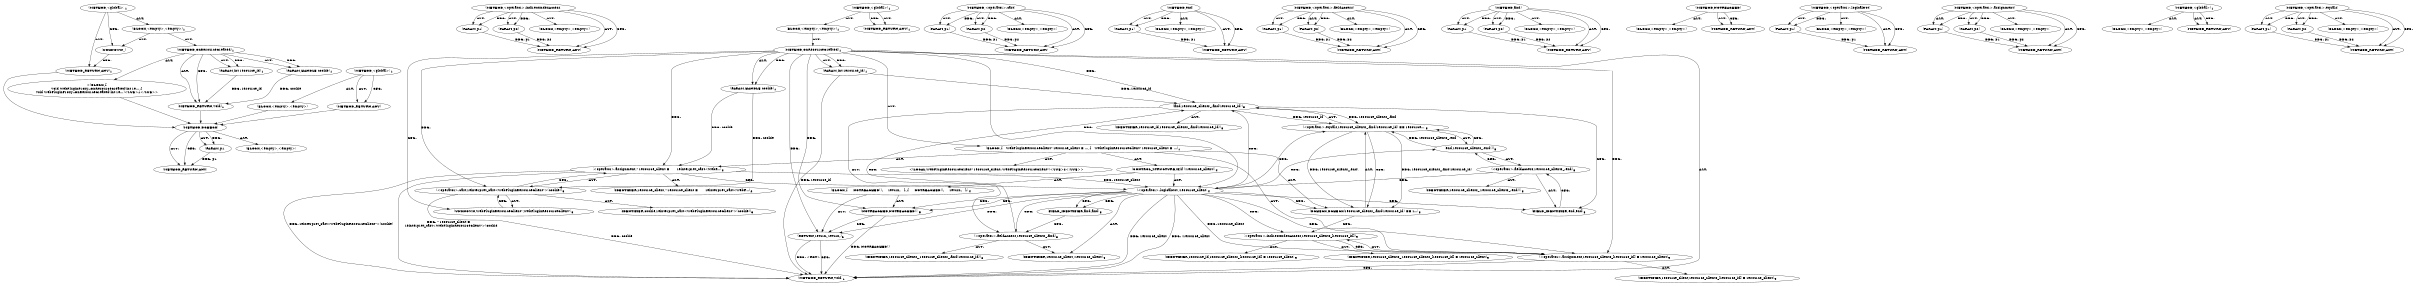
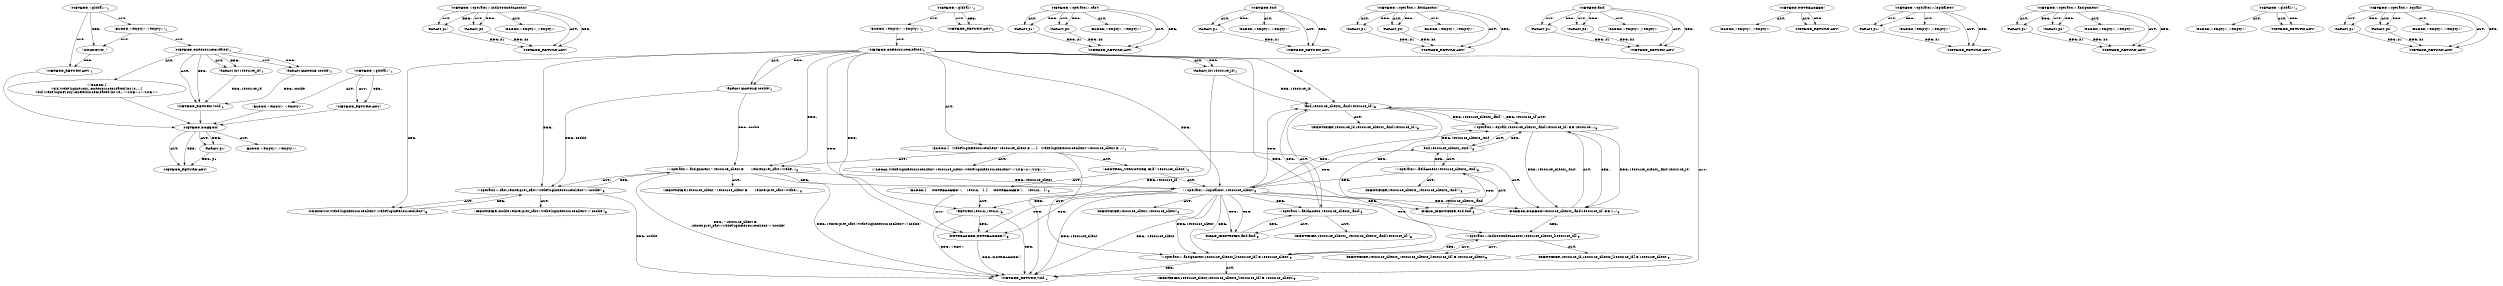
edge "(<operator>.logicalNot,!resource_client)" -> "(DCHECK,DCHECK(resource_clients_.find(resource_id) == r...)": label "CDG: " -> "DDG: resource_clients_.find"
edge "(NOTREACHED,NOTREACHED())" -> "(RETURN,return;,return;)": reversed
edge "(<operator>.fieldAccess,resource_clients_.find)" -> "(IDENTIFIER,resource_client,!resource_client)": now "(<operator>.fieldAccess,resource_clients_.find)" -> "(FIELD_IDENTIFIER,find,find)"
